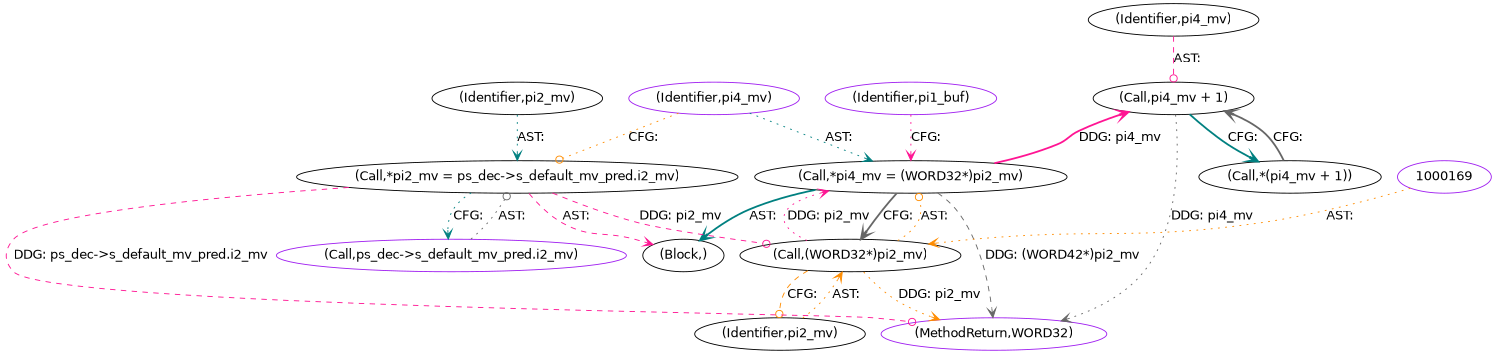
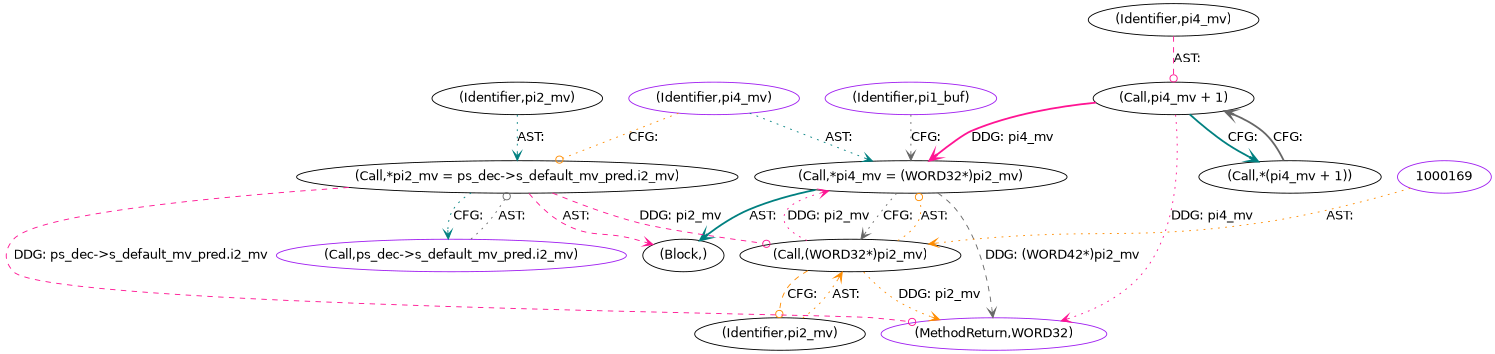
edge "(Identifier,pi1_buf)" -> "(Call,*pi4_mv = (WORD32*)pi2_mv)": color deeppink -> gray40
edge "(Call,*pi4_mv = (WORD32*)pi2_mv)" -> "(Call,pi4_mv + 1)": reversed
edge "(Call,*pi4_mv = (WORD32*)pi2_mv)" -> "(Call,(WORD32*)pi2_mv)": style bold -> dotted
edge "(Call,pi4_mv + 1)" -> "(MethodReturn,WORD32)": color gray40 -> deeppink
